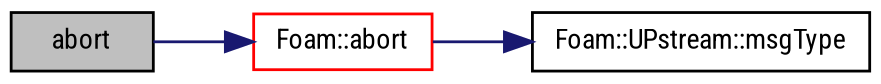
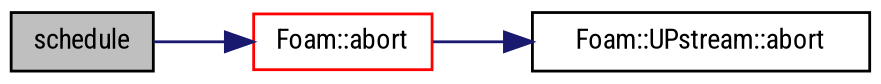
node "abort": label "abort" -> "schedule"
node "Foam::UPstream::msgType": label "Foam::UPstream::msgType" -> "Foam::UPstream::abort"
